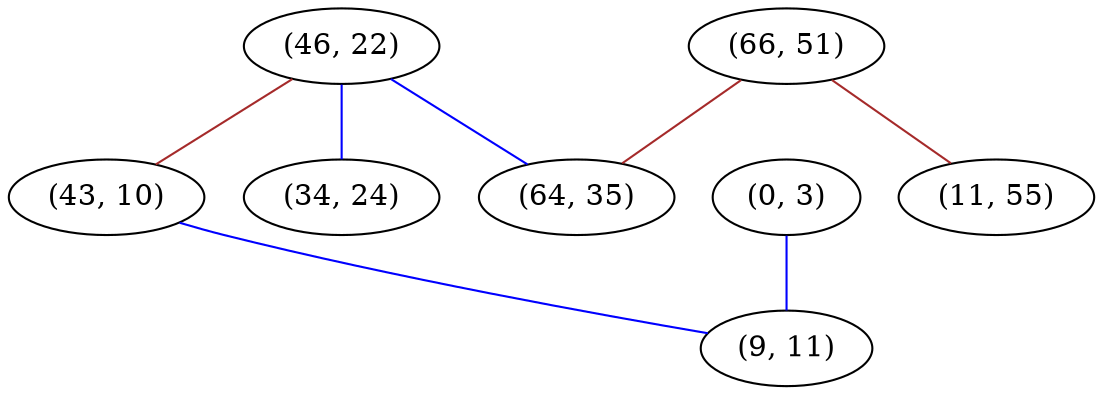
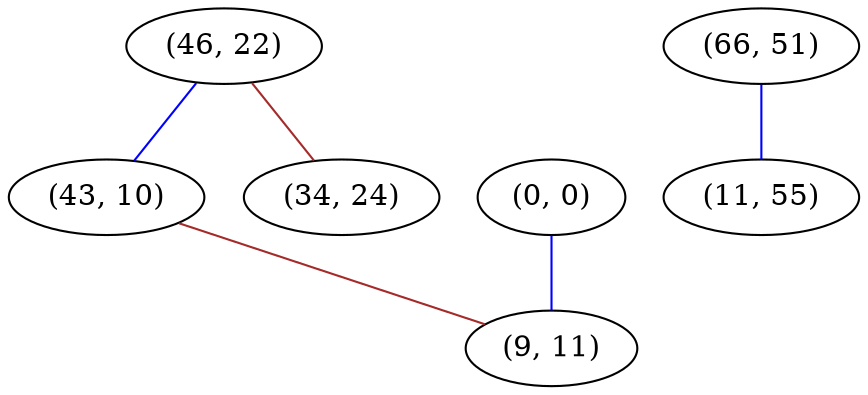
edge "(46, 22)" -- "(43, 10)": color brown -> blue
edge "(46, 22)" -- "(34, 24)": color blue -> brown
edge "(66, 51)" -- "(11, 55)": color brown -> blue
node "(64, 35)": removed
node "(0, 3)": label "(0, 3)" -> "(0, 0)"
edge "(43, 10)" -- "(9, 11)": color blue -> brown
